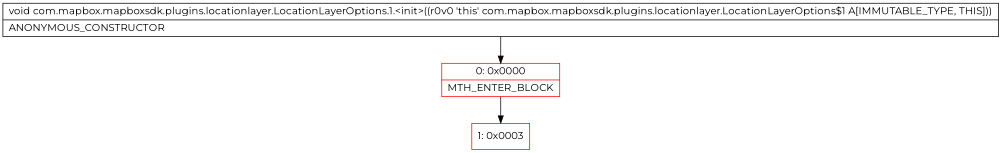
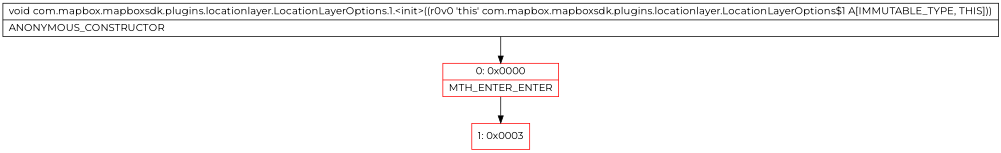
node "0: 0x0000": text "MTH_ENTER_BLOCK" -> "MTH_ENTER_ENTER"
